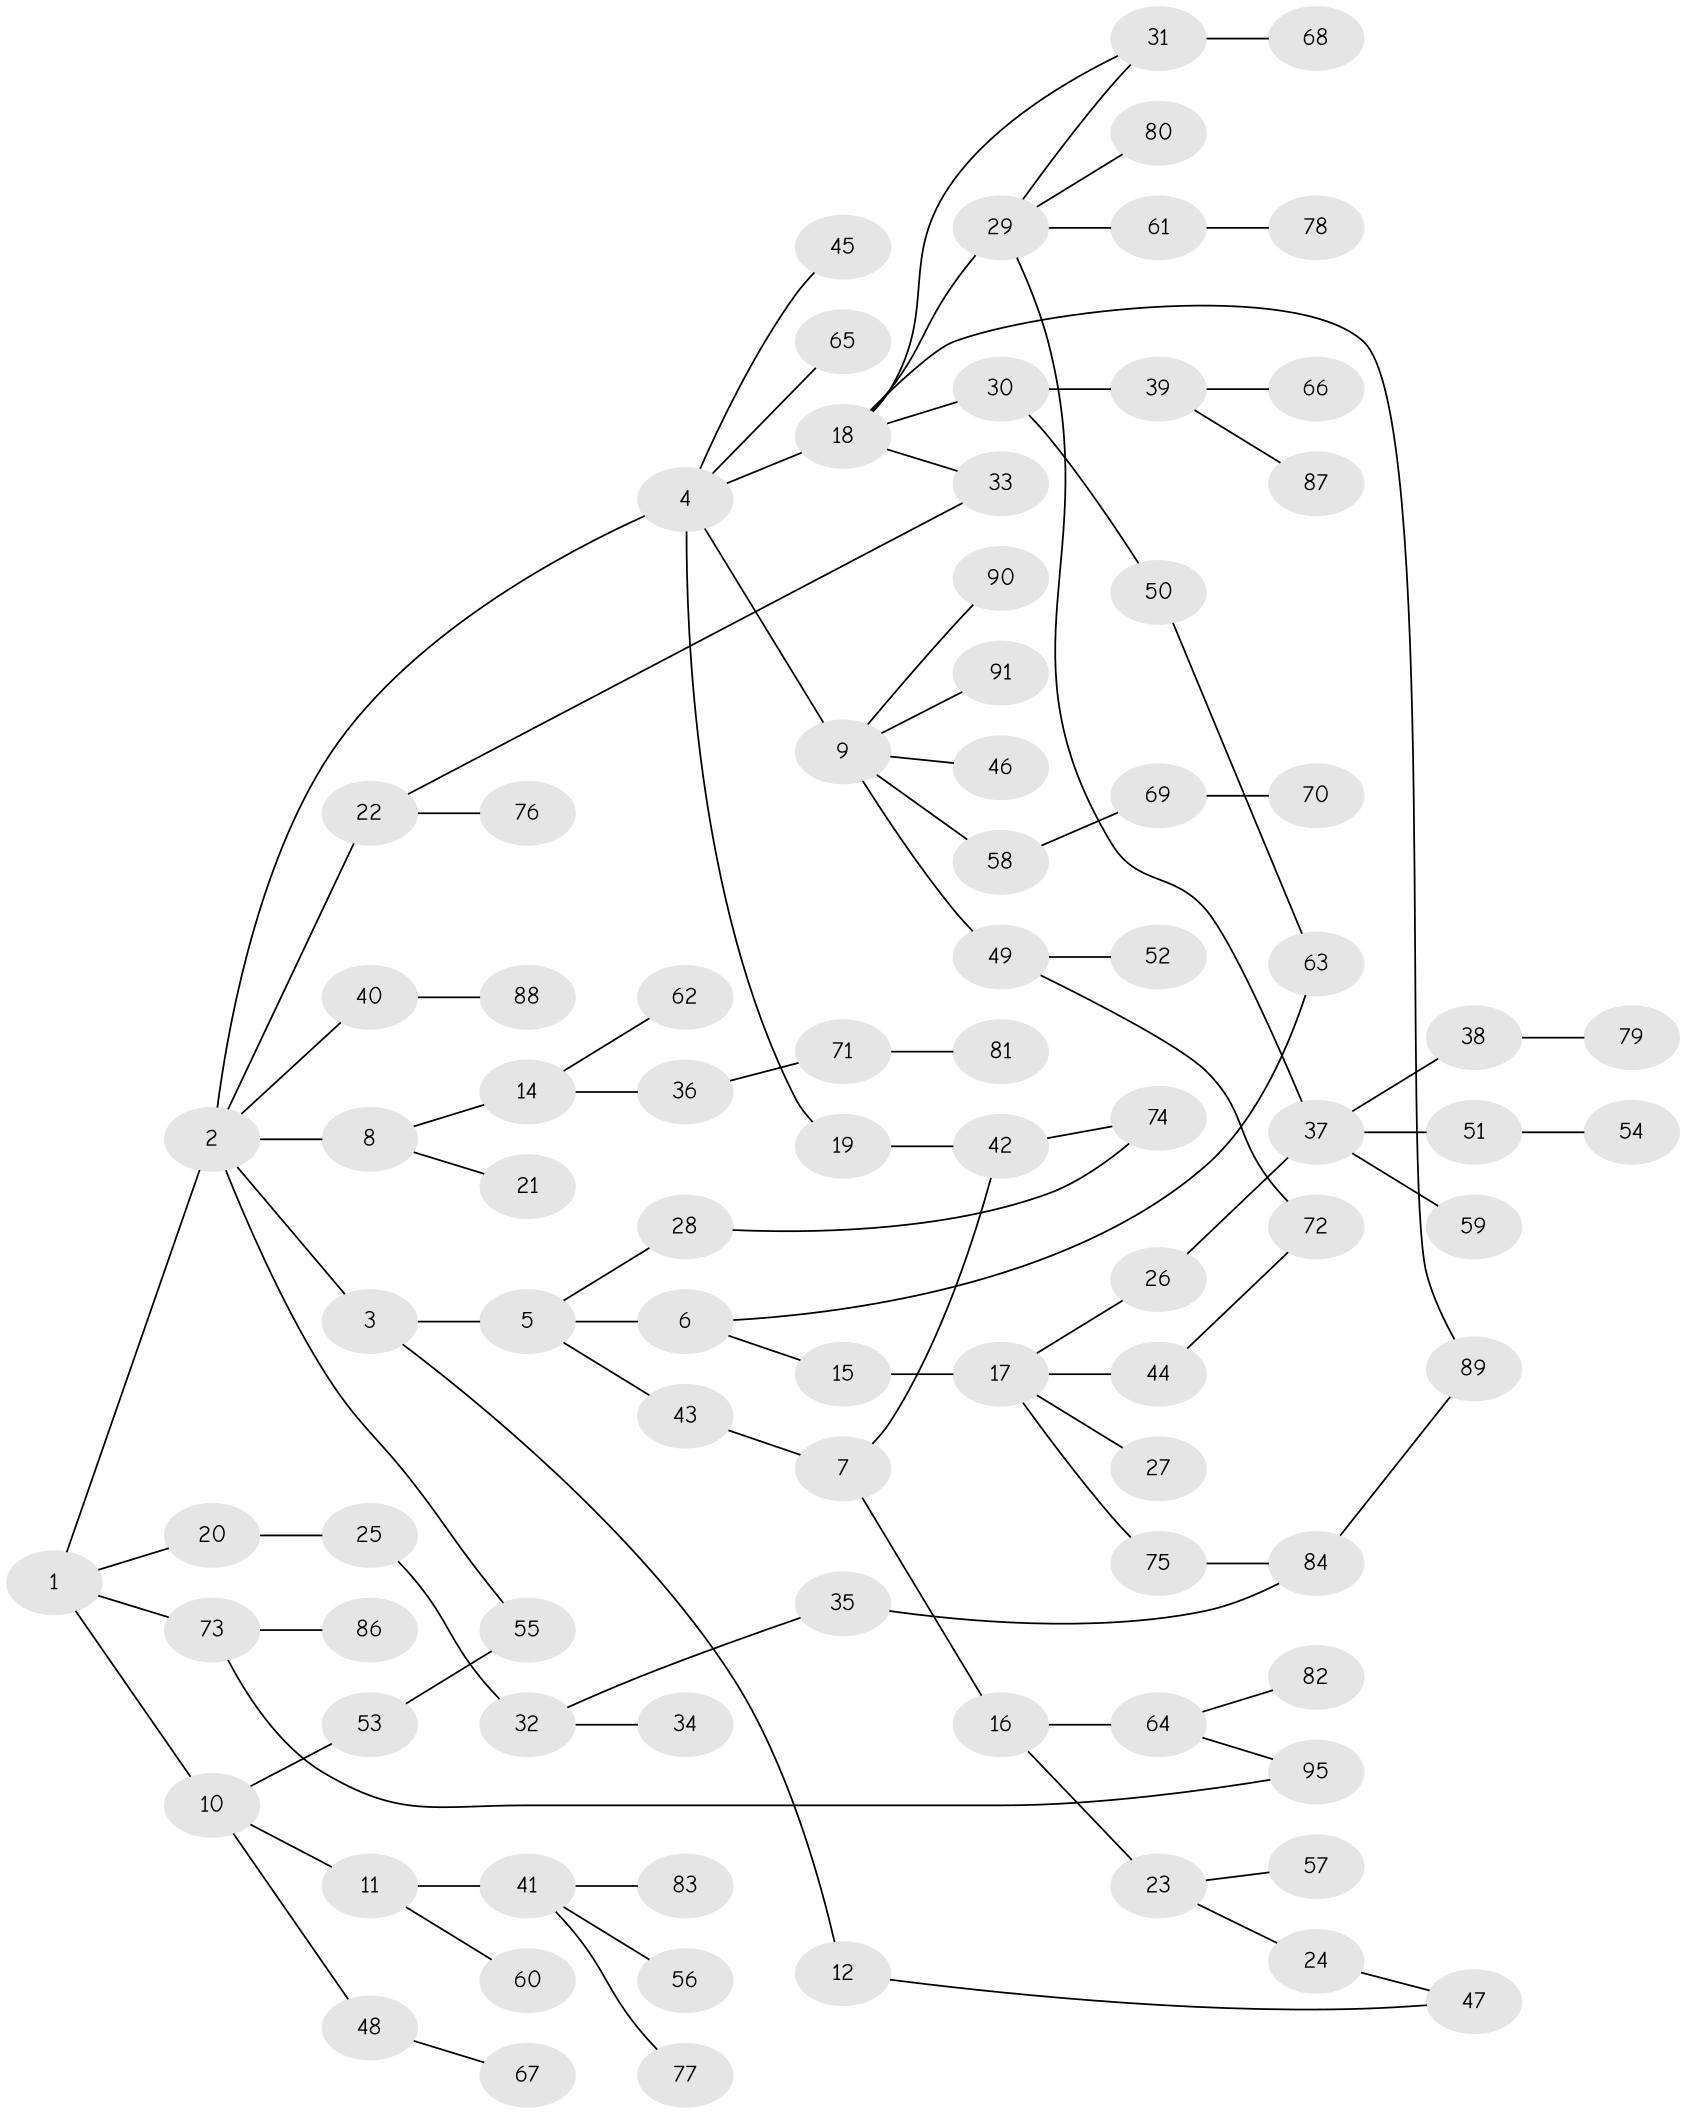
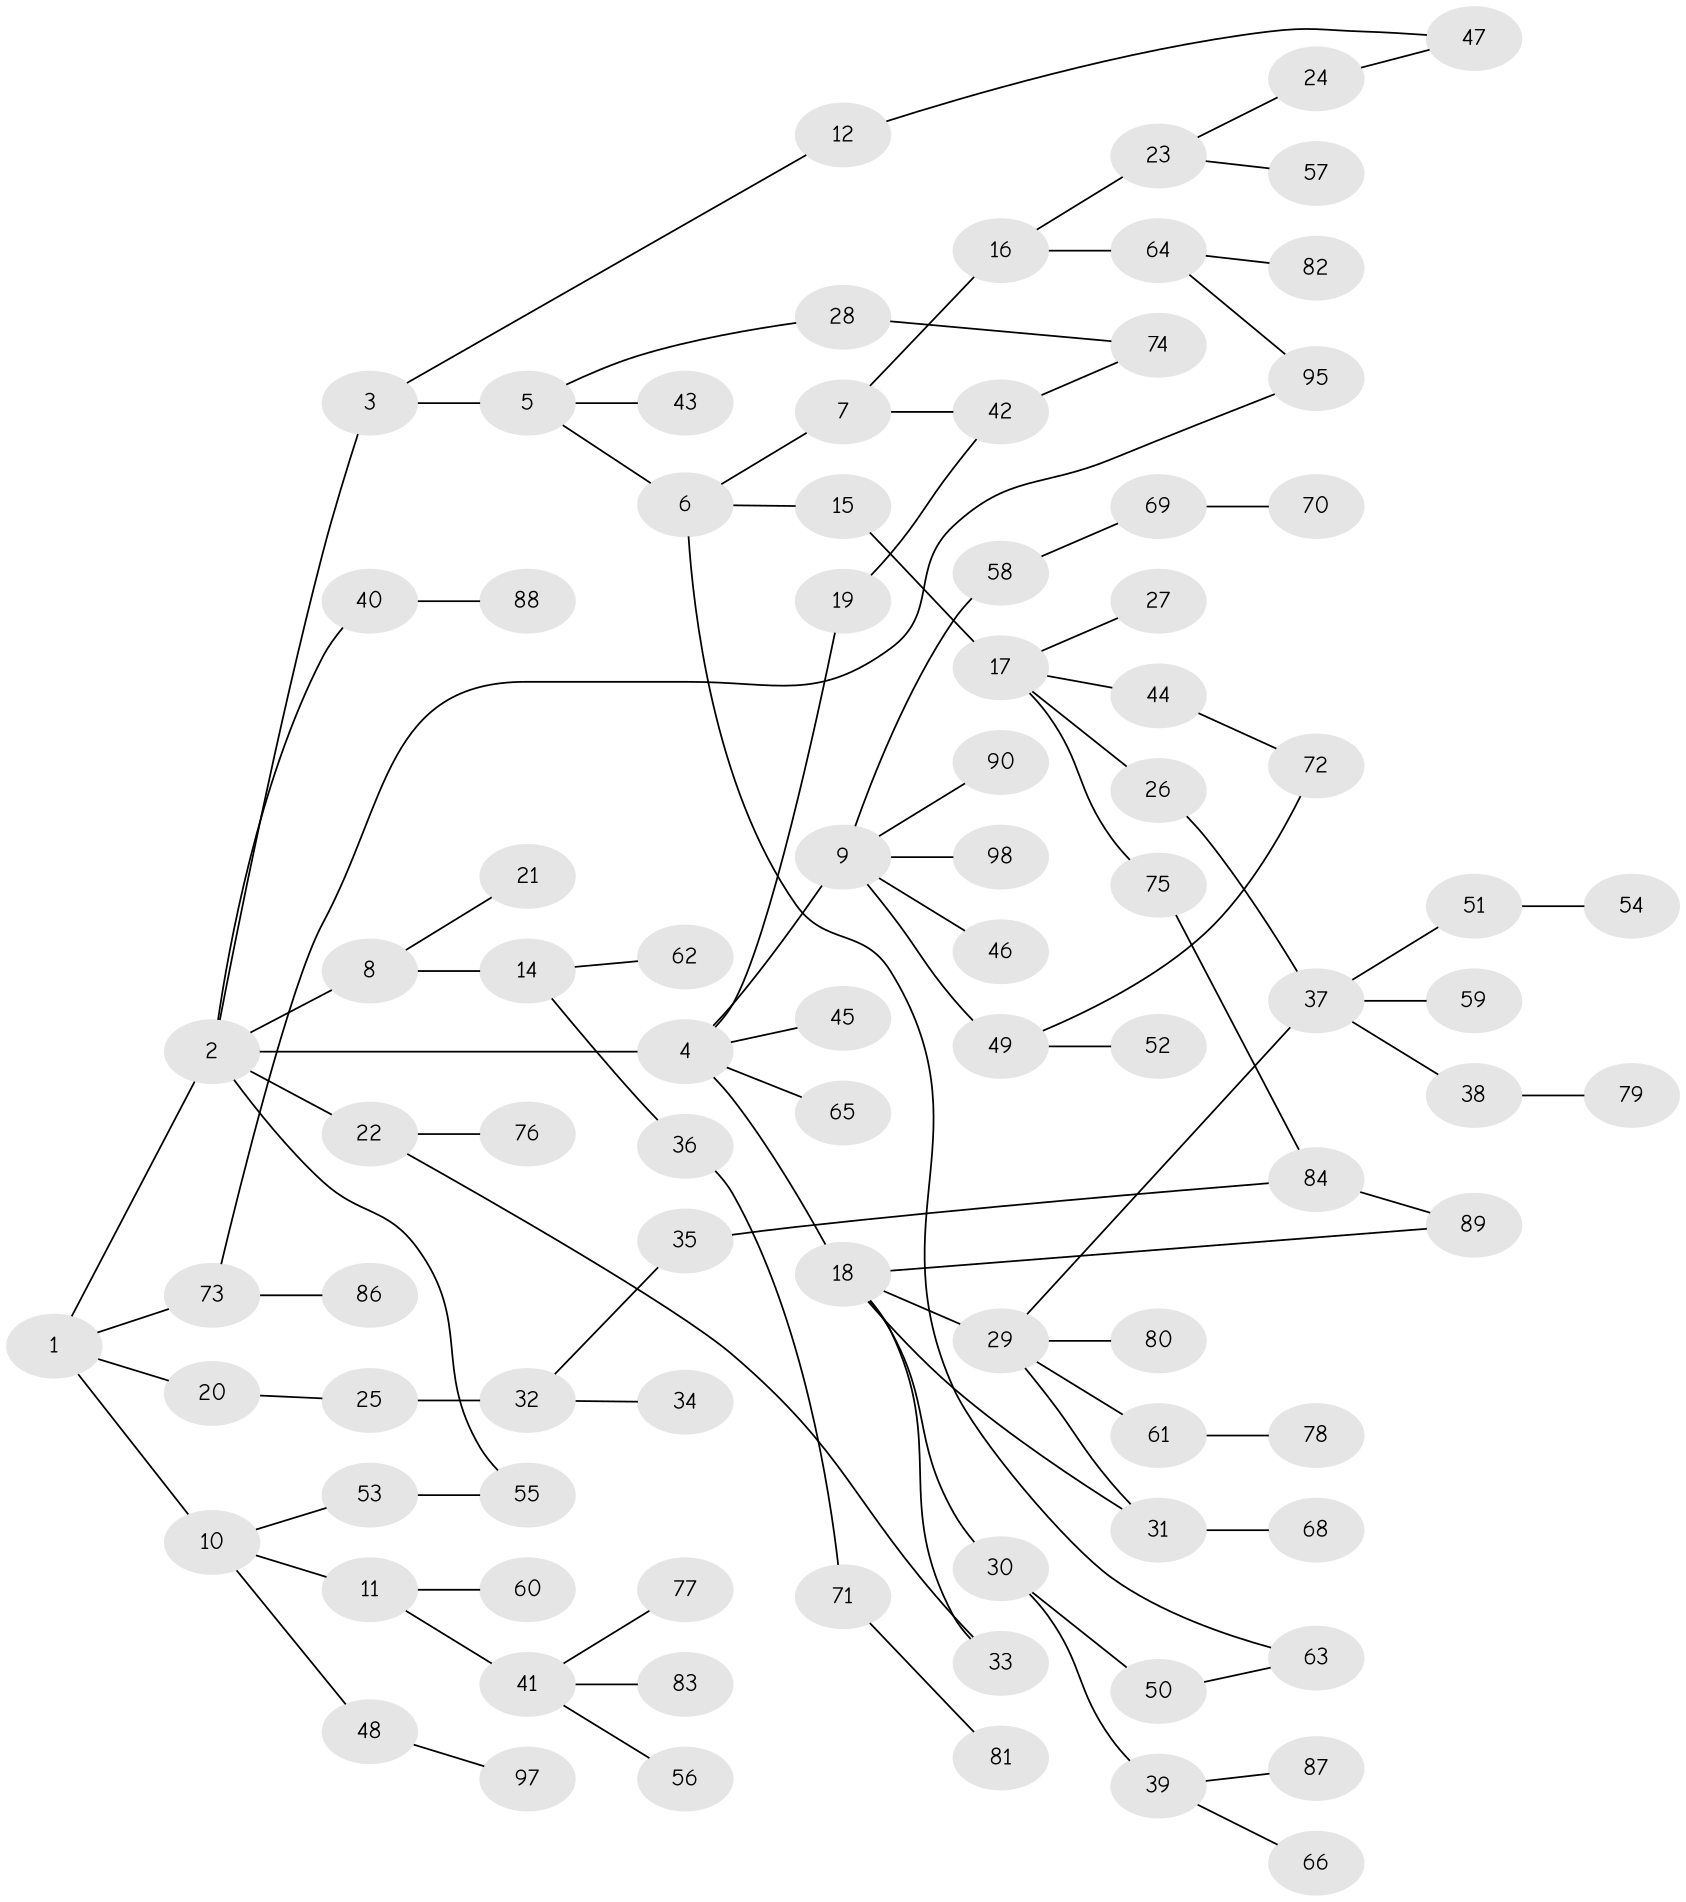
node "91": label "91" -> "98"
edge "43" -- "7": now "6" -- "7"
node "67": label "67" -> "97"
